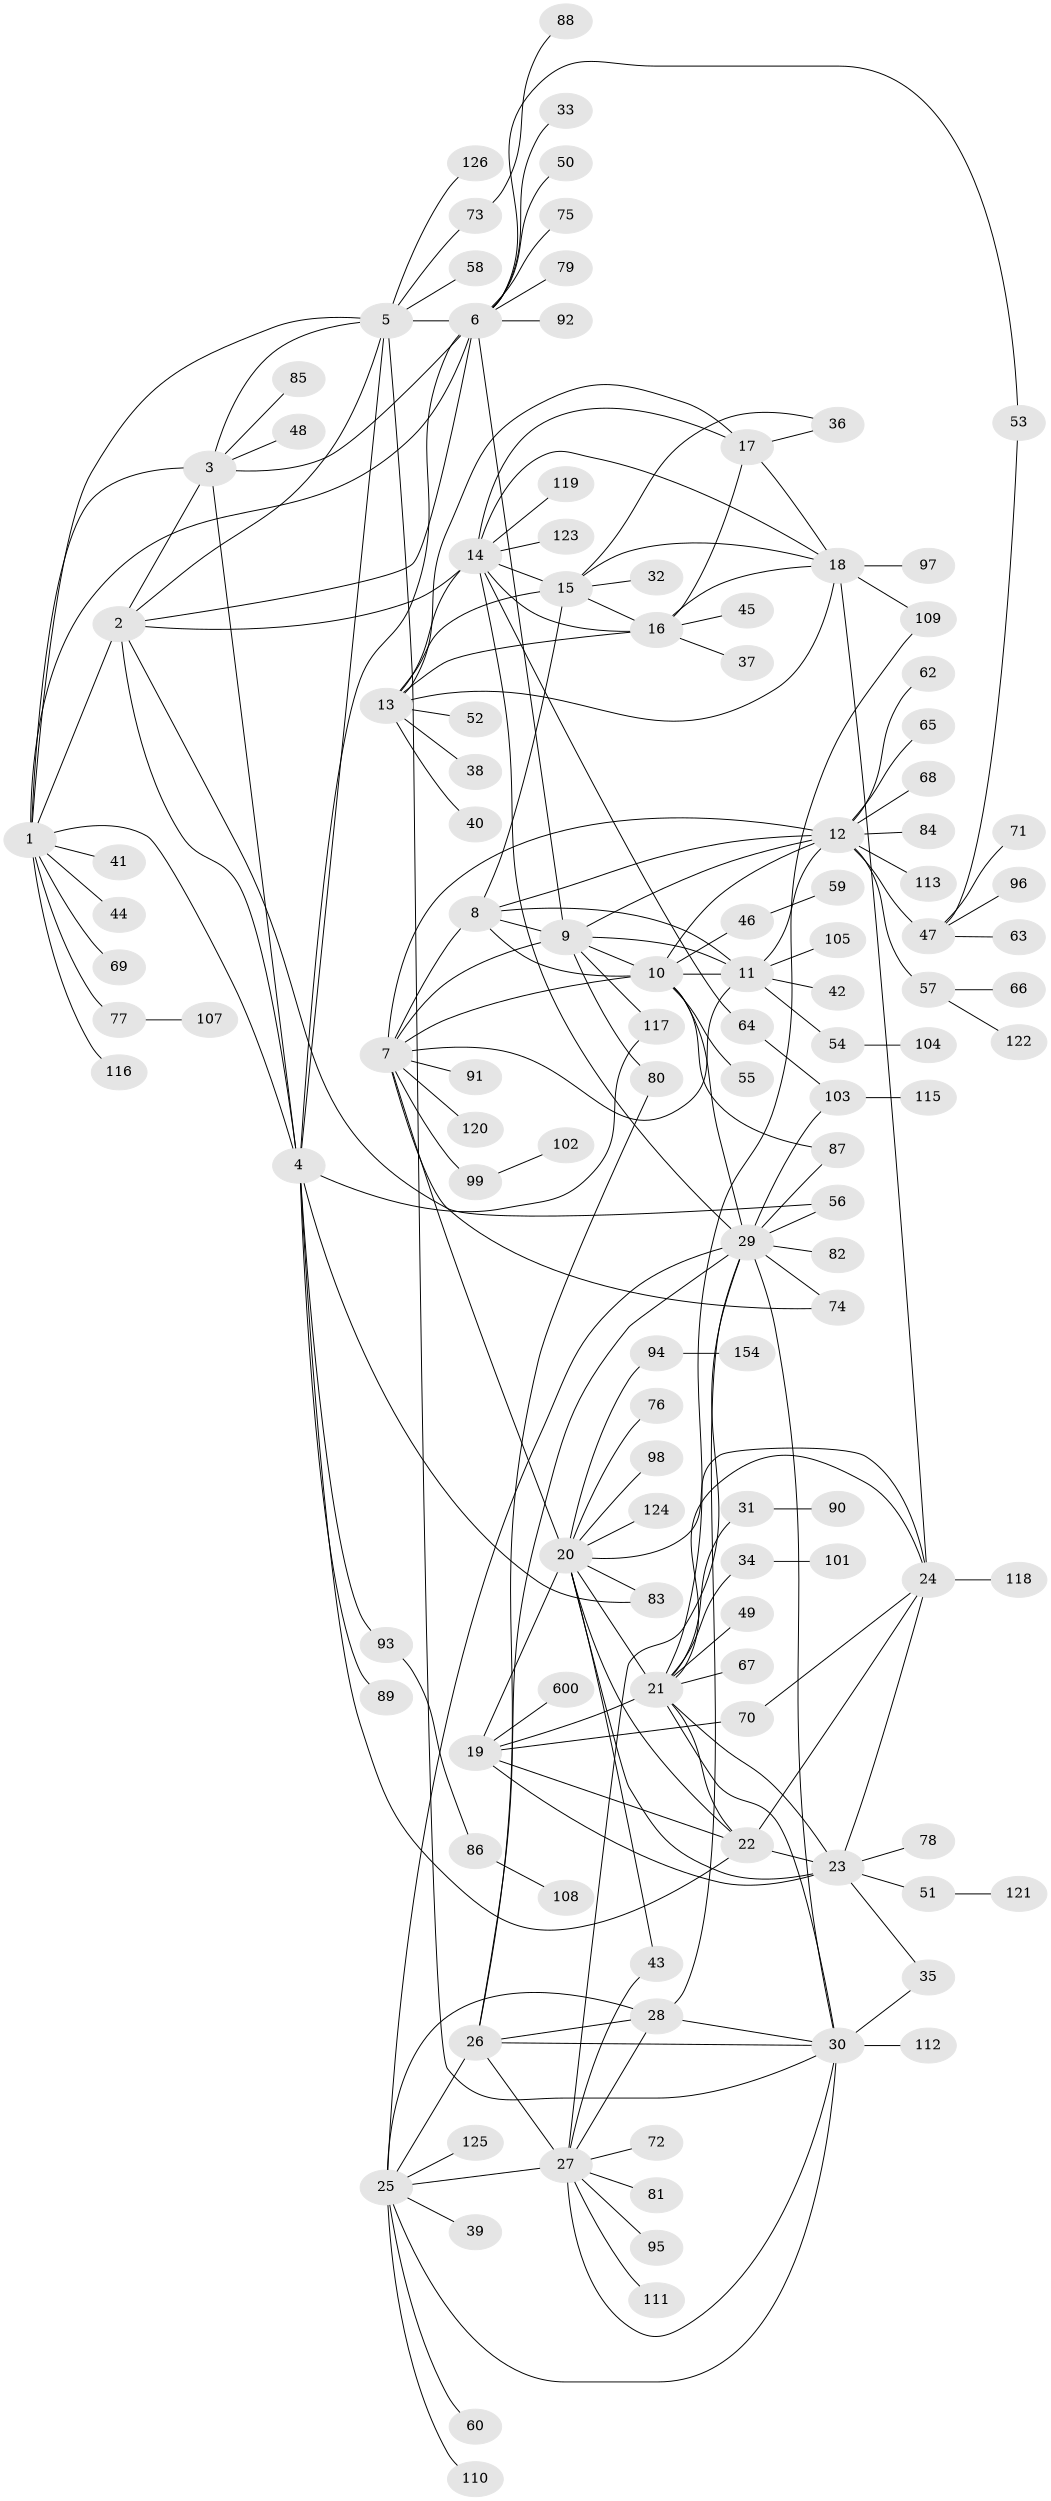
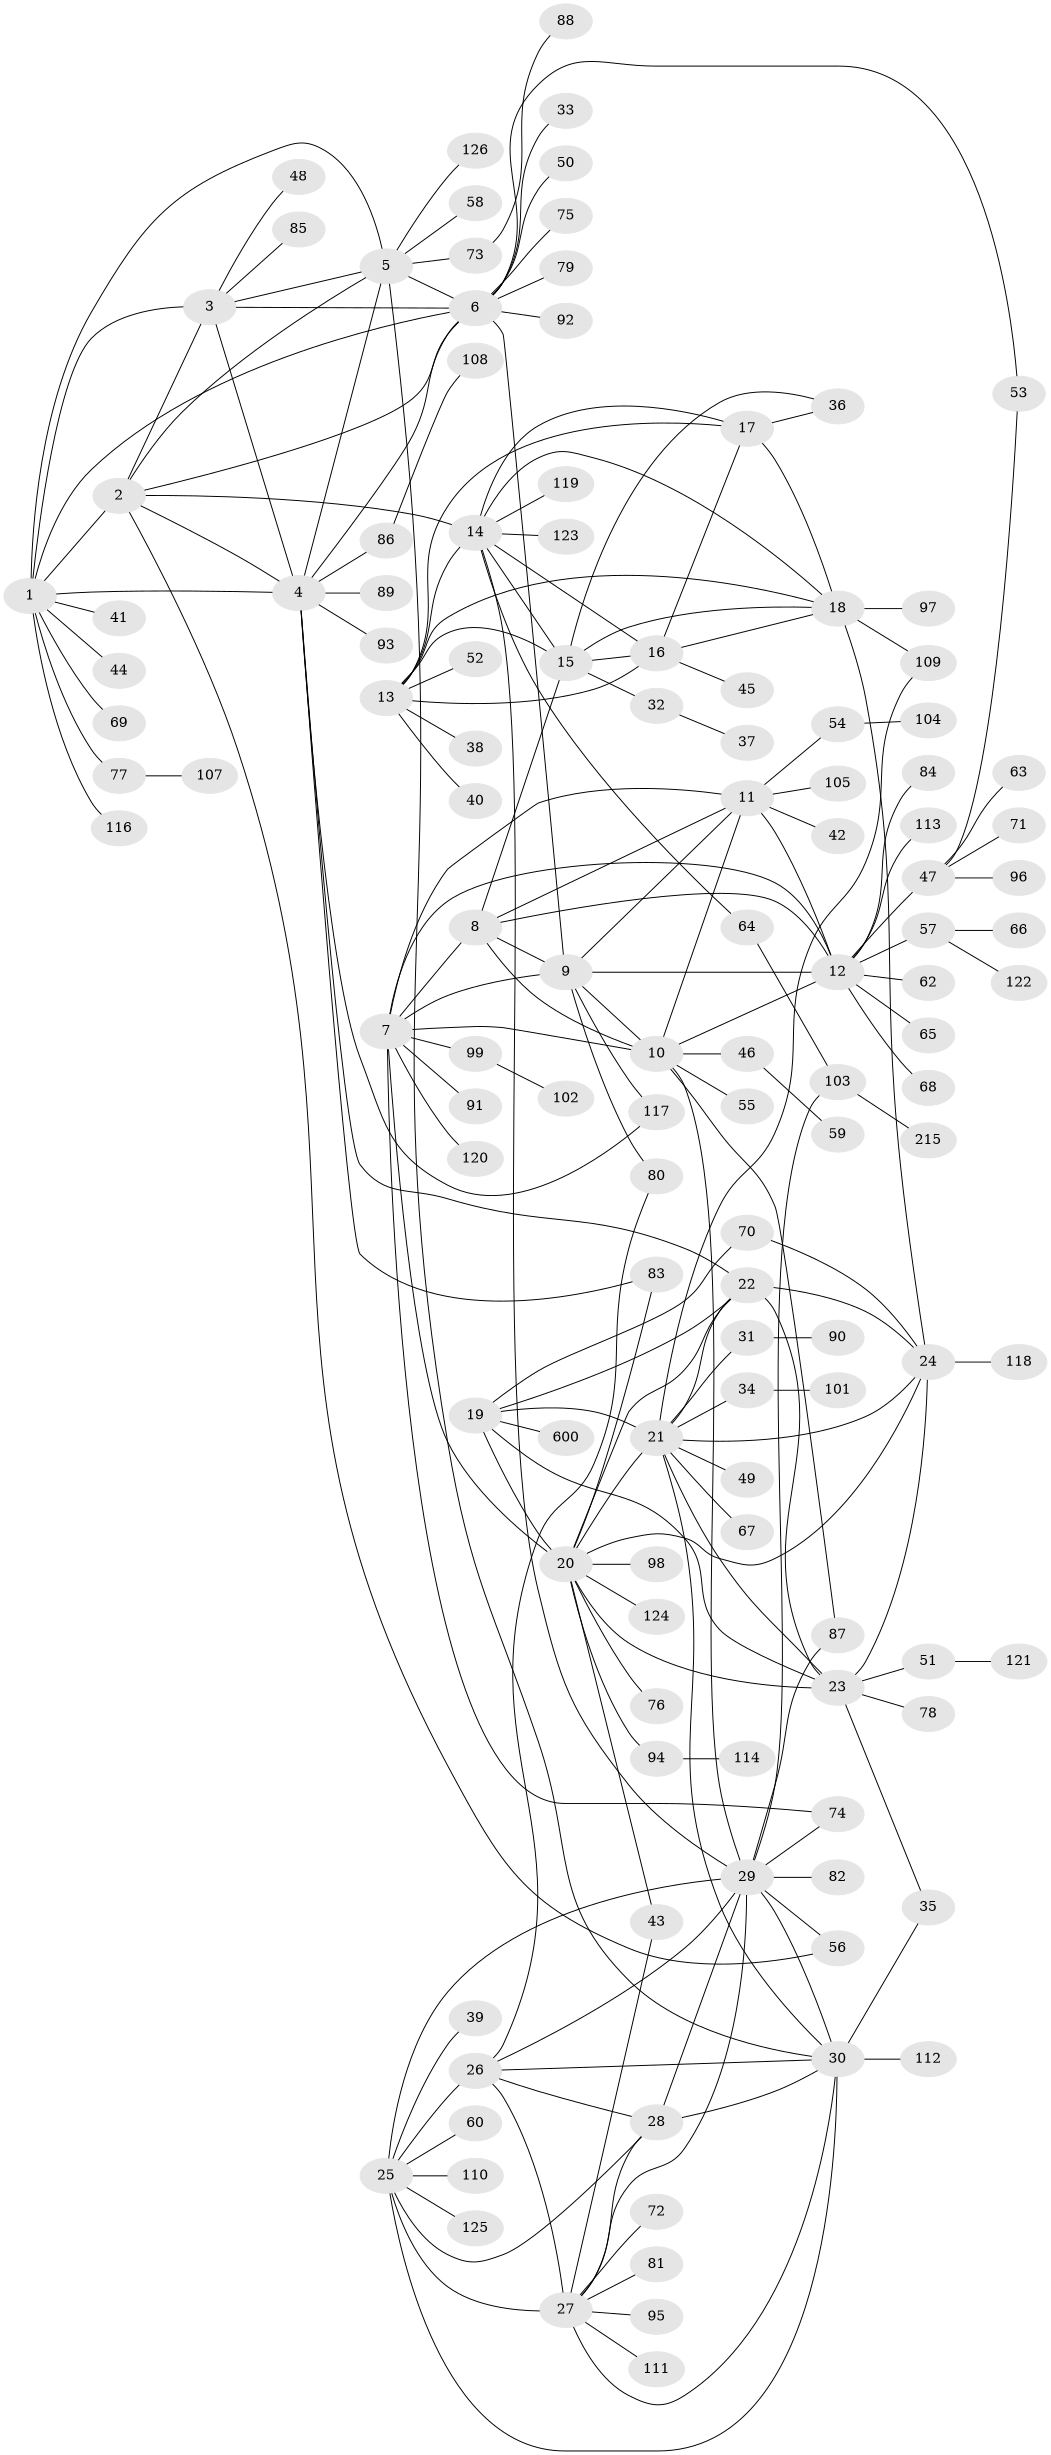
edge "16" -- "37": now "32" -- "37"
node "115": label "115" -> "215"
node "154": label "154" -> "114"
edge "93" -- "86": now "4" -- "86"
